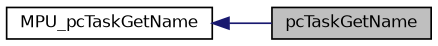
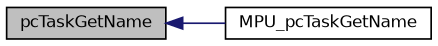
edge "pcTaskGetName" -> "MPU_pcTaskGetName": reversed
